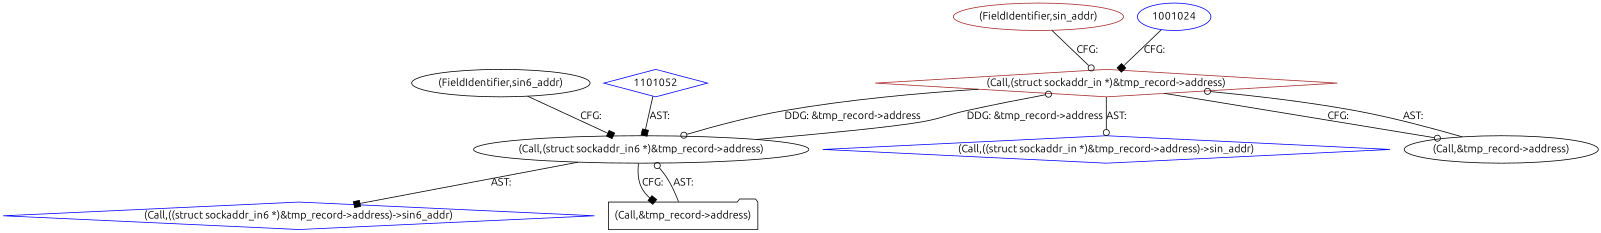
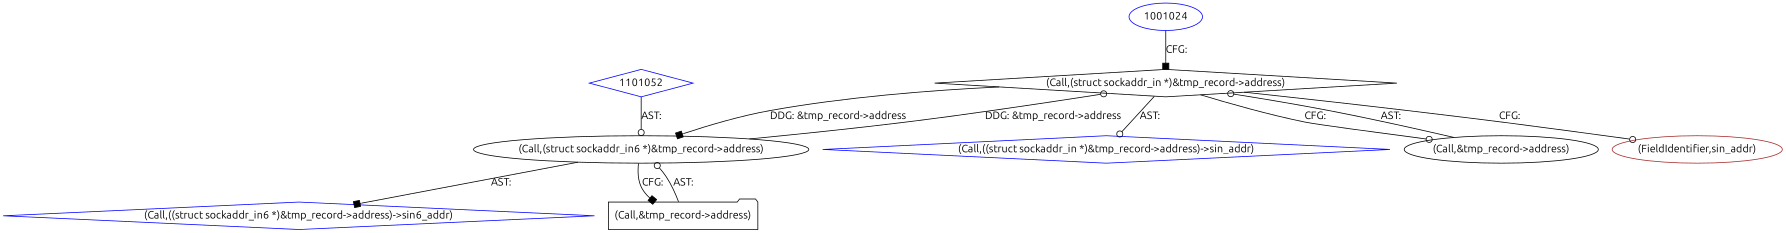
edge "(FieldIdentifier,sin_addr)" -> "(Call,(struct sockaddr_in *)&tmp_record->address)": reversed
node "(FieldIdentifier,sin6_addr)": removed
node "(Call,(struct sockaddr_in *)&tmp_record->address)": color brown -> black
edge "(Call,(struct sockaddr_in *)&tmp_record->address)" -> "(Call,(struct sockaddr_in6 *)&tmp_record->address)": arrowhead odot -> box
edge "1101052" -> "(Call,(struct sockaddr_in6 *)&tmp_record->address)": arrowhead box -> odot
